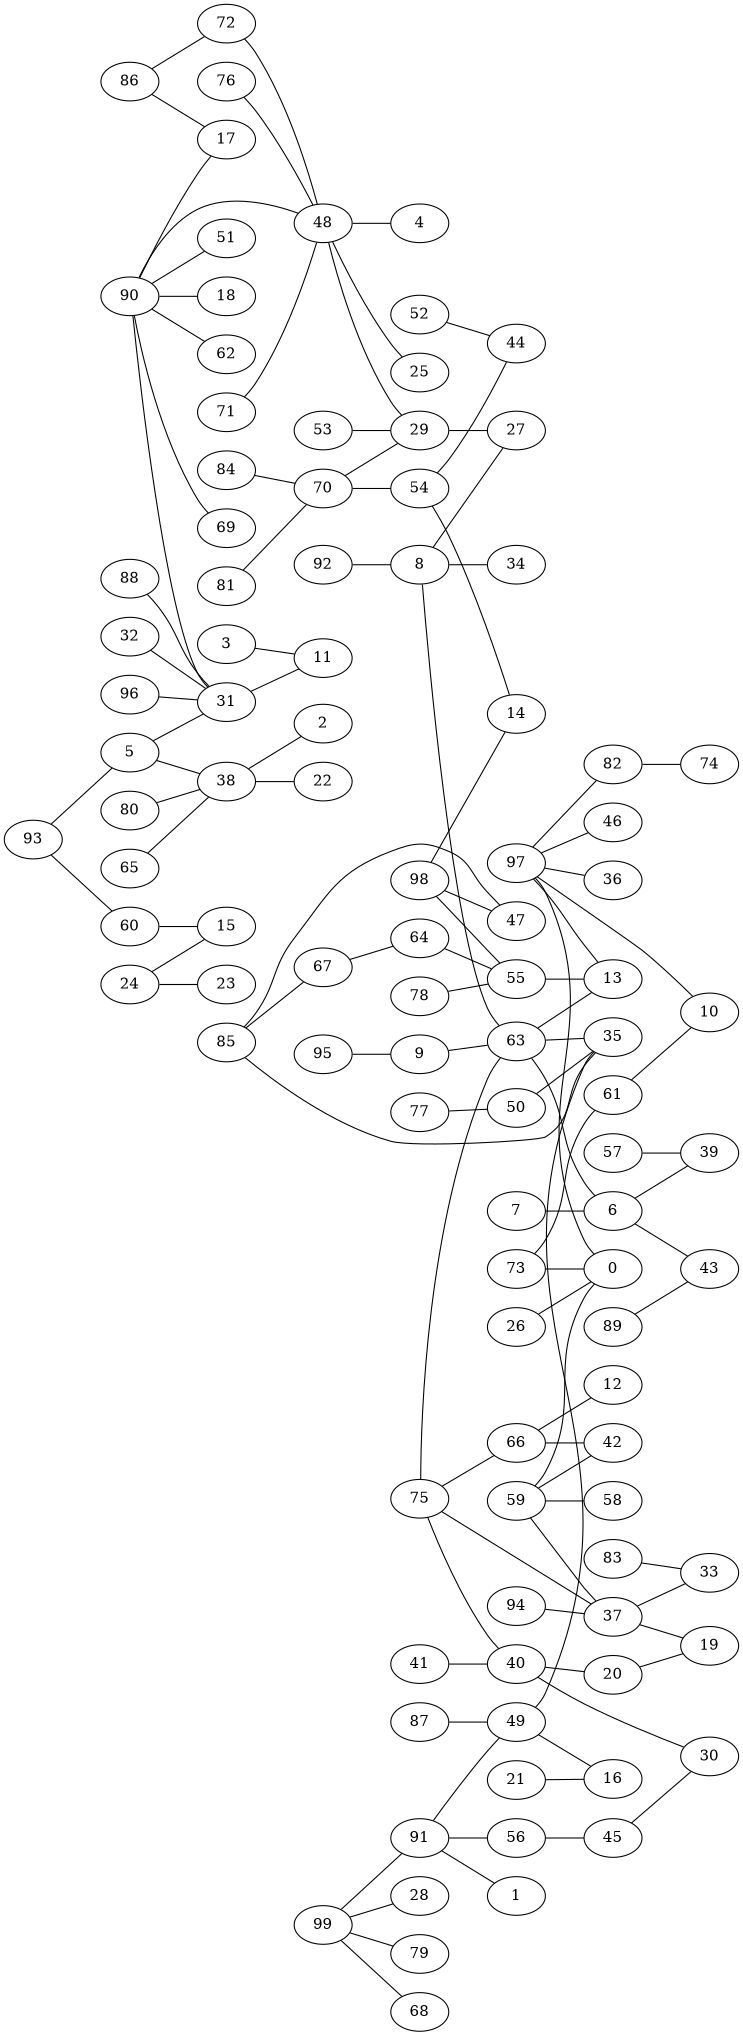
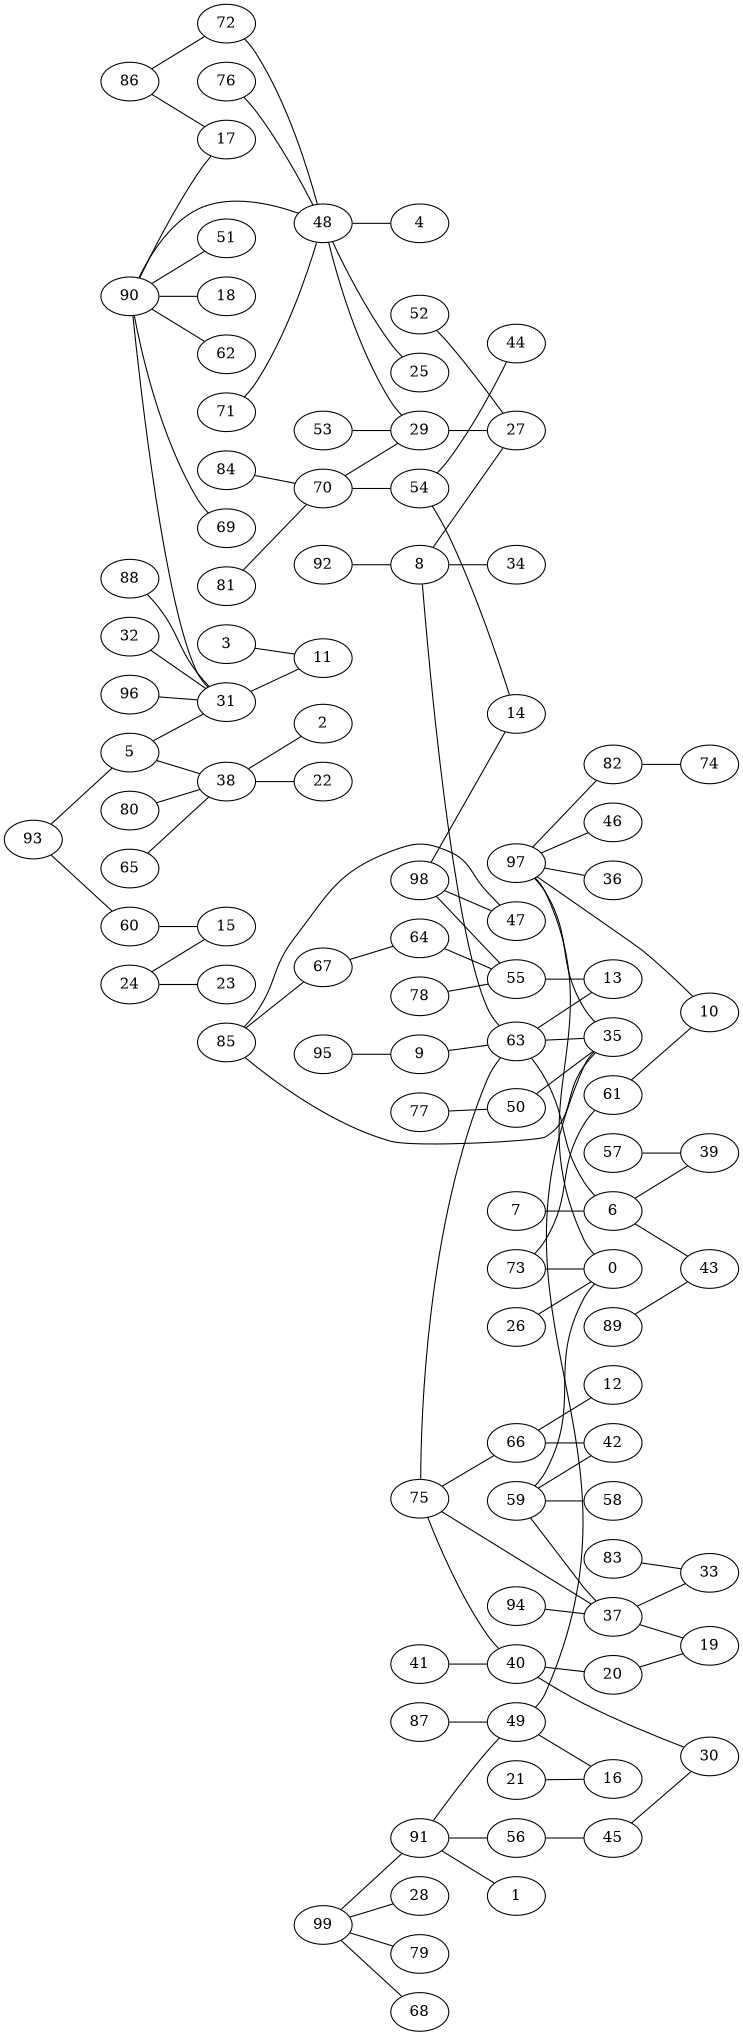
edge "52" -- "44": now "52" -- "27"
edge "97" -- "13": now "97" -- "35"
